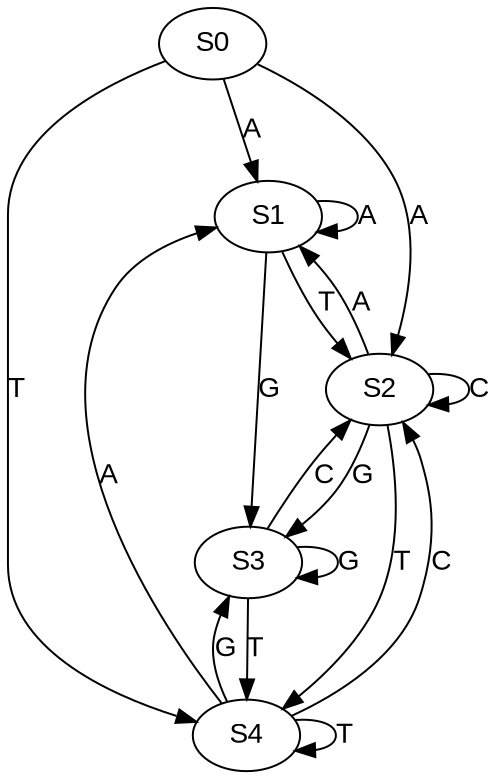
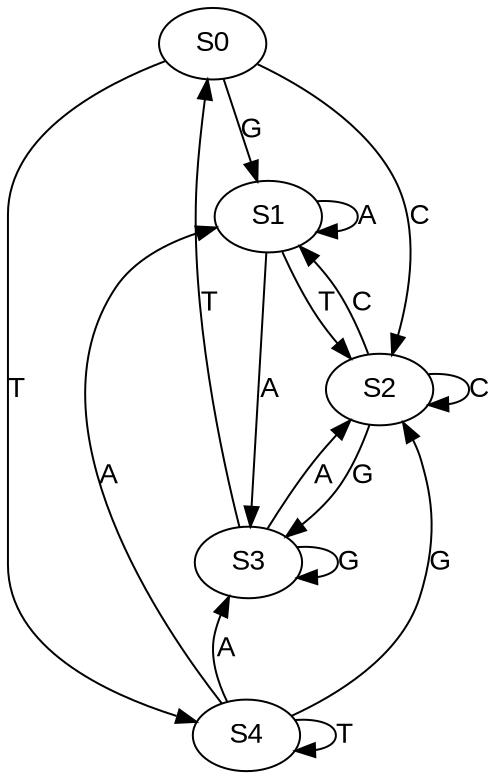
edge "S0" -> "S1": label "A" -> "G"
edge "S0" -> "S2": label "A" -> "C"
edge "S2" -> "S1": label "A" -> "C"
edge "S1" -> "S3": label "G" -> "A"
edge "S3" -> "S2": label "C" -> "A"
edge "S4" -> "S2": label "C" -> "G"
edge "S2" -> "S4": removed, label "T"
edge "S3" -> "S4": now "S3" -> "S0"
edge "S4" -> "S3": label "G" -> "A"
